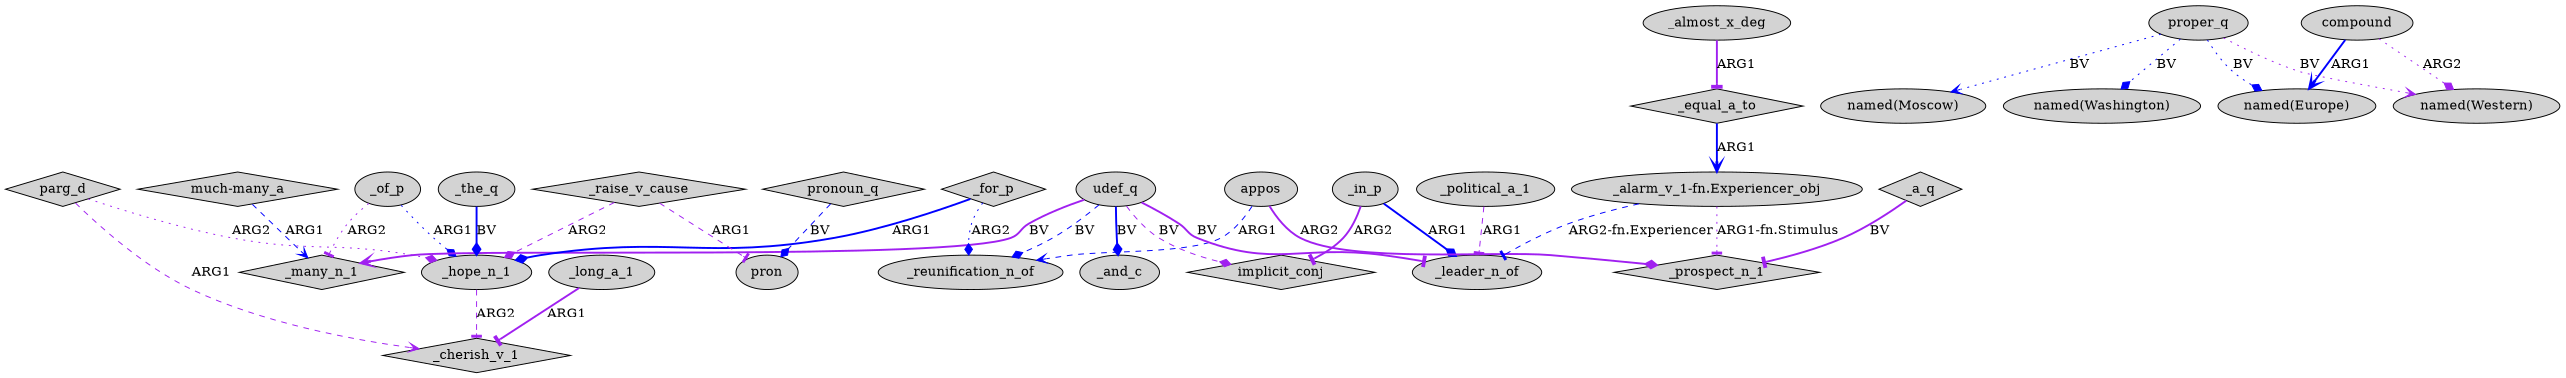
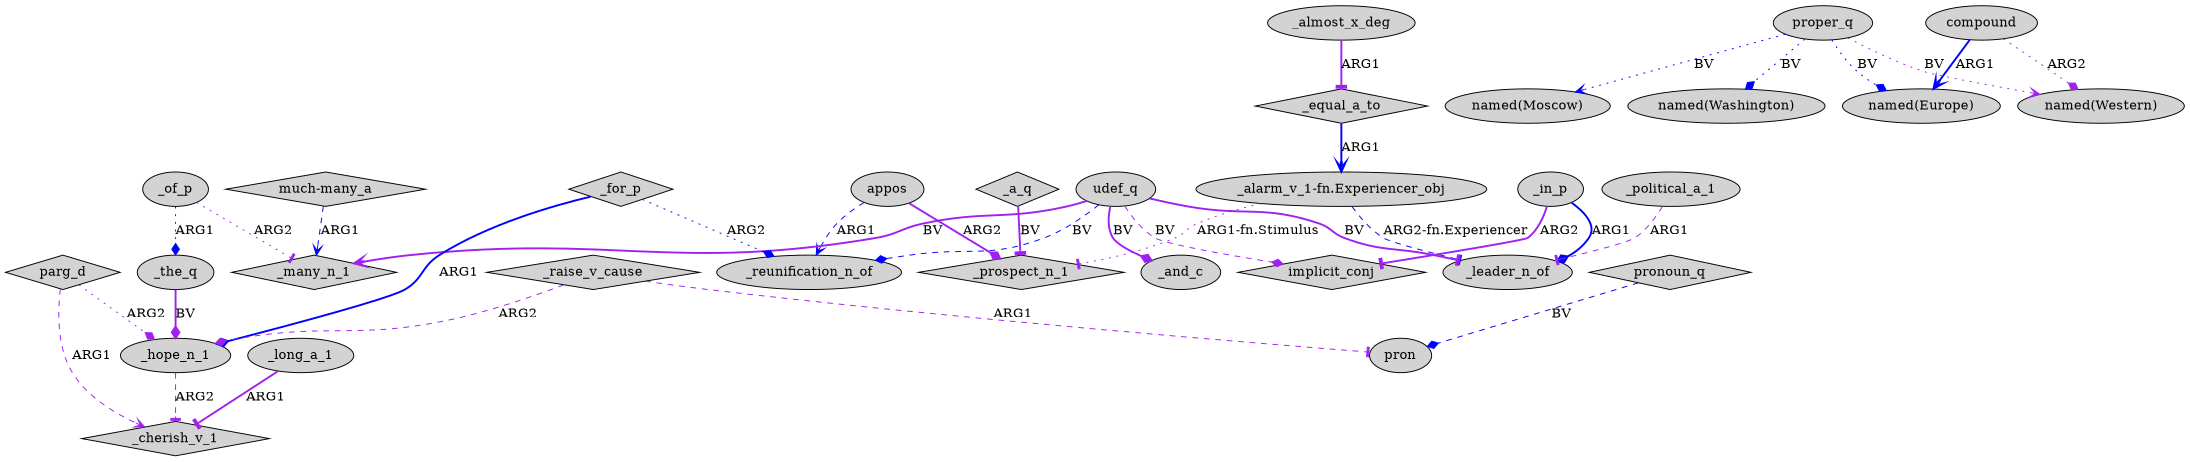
edge "_the_q" -> "_hope_n_1": color blue -> purple
edge "udef_q" -> "_and_c": color blue -> purple
edge "_of_p" -> "_hope_n_1": now "_of_p" -> "_the_q"
